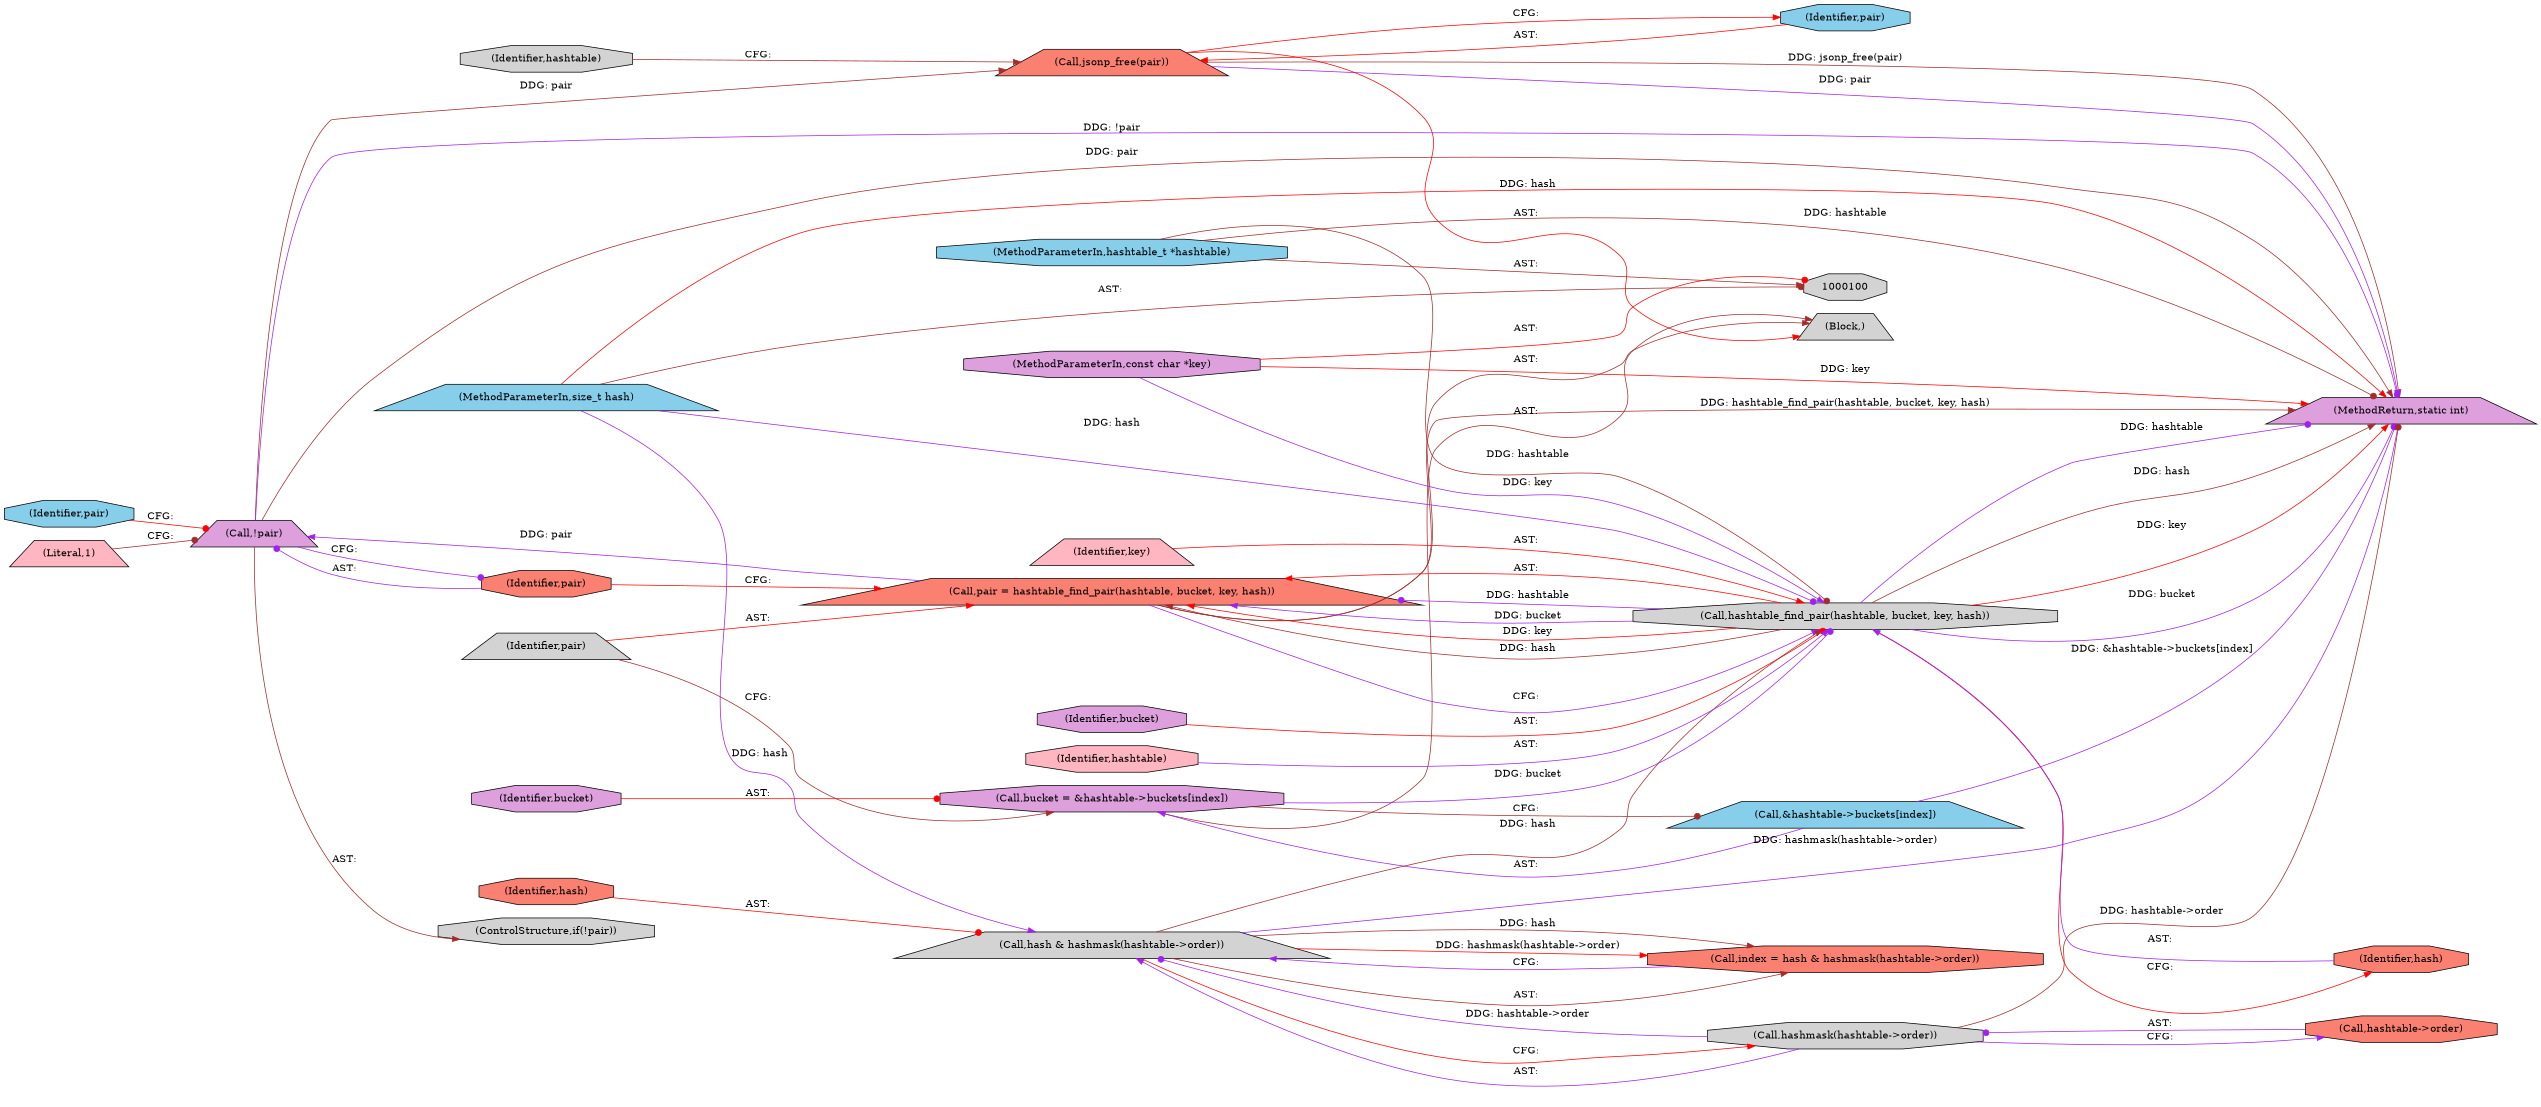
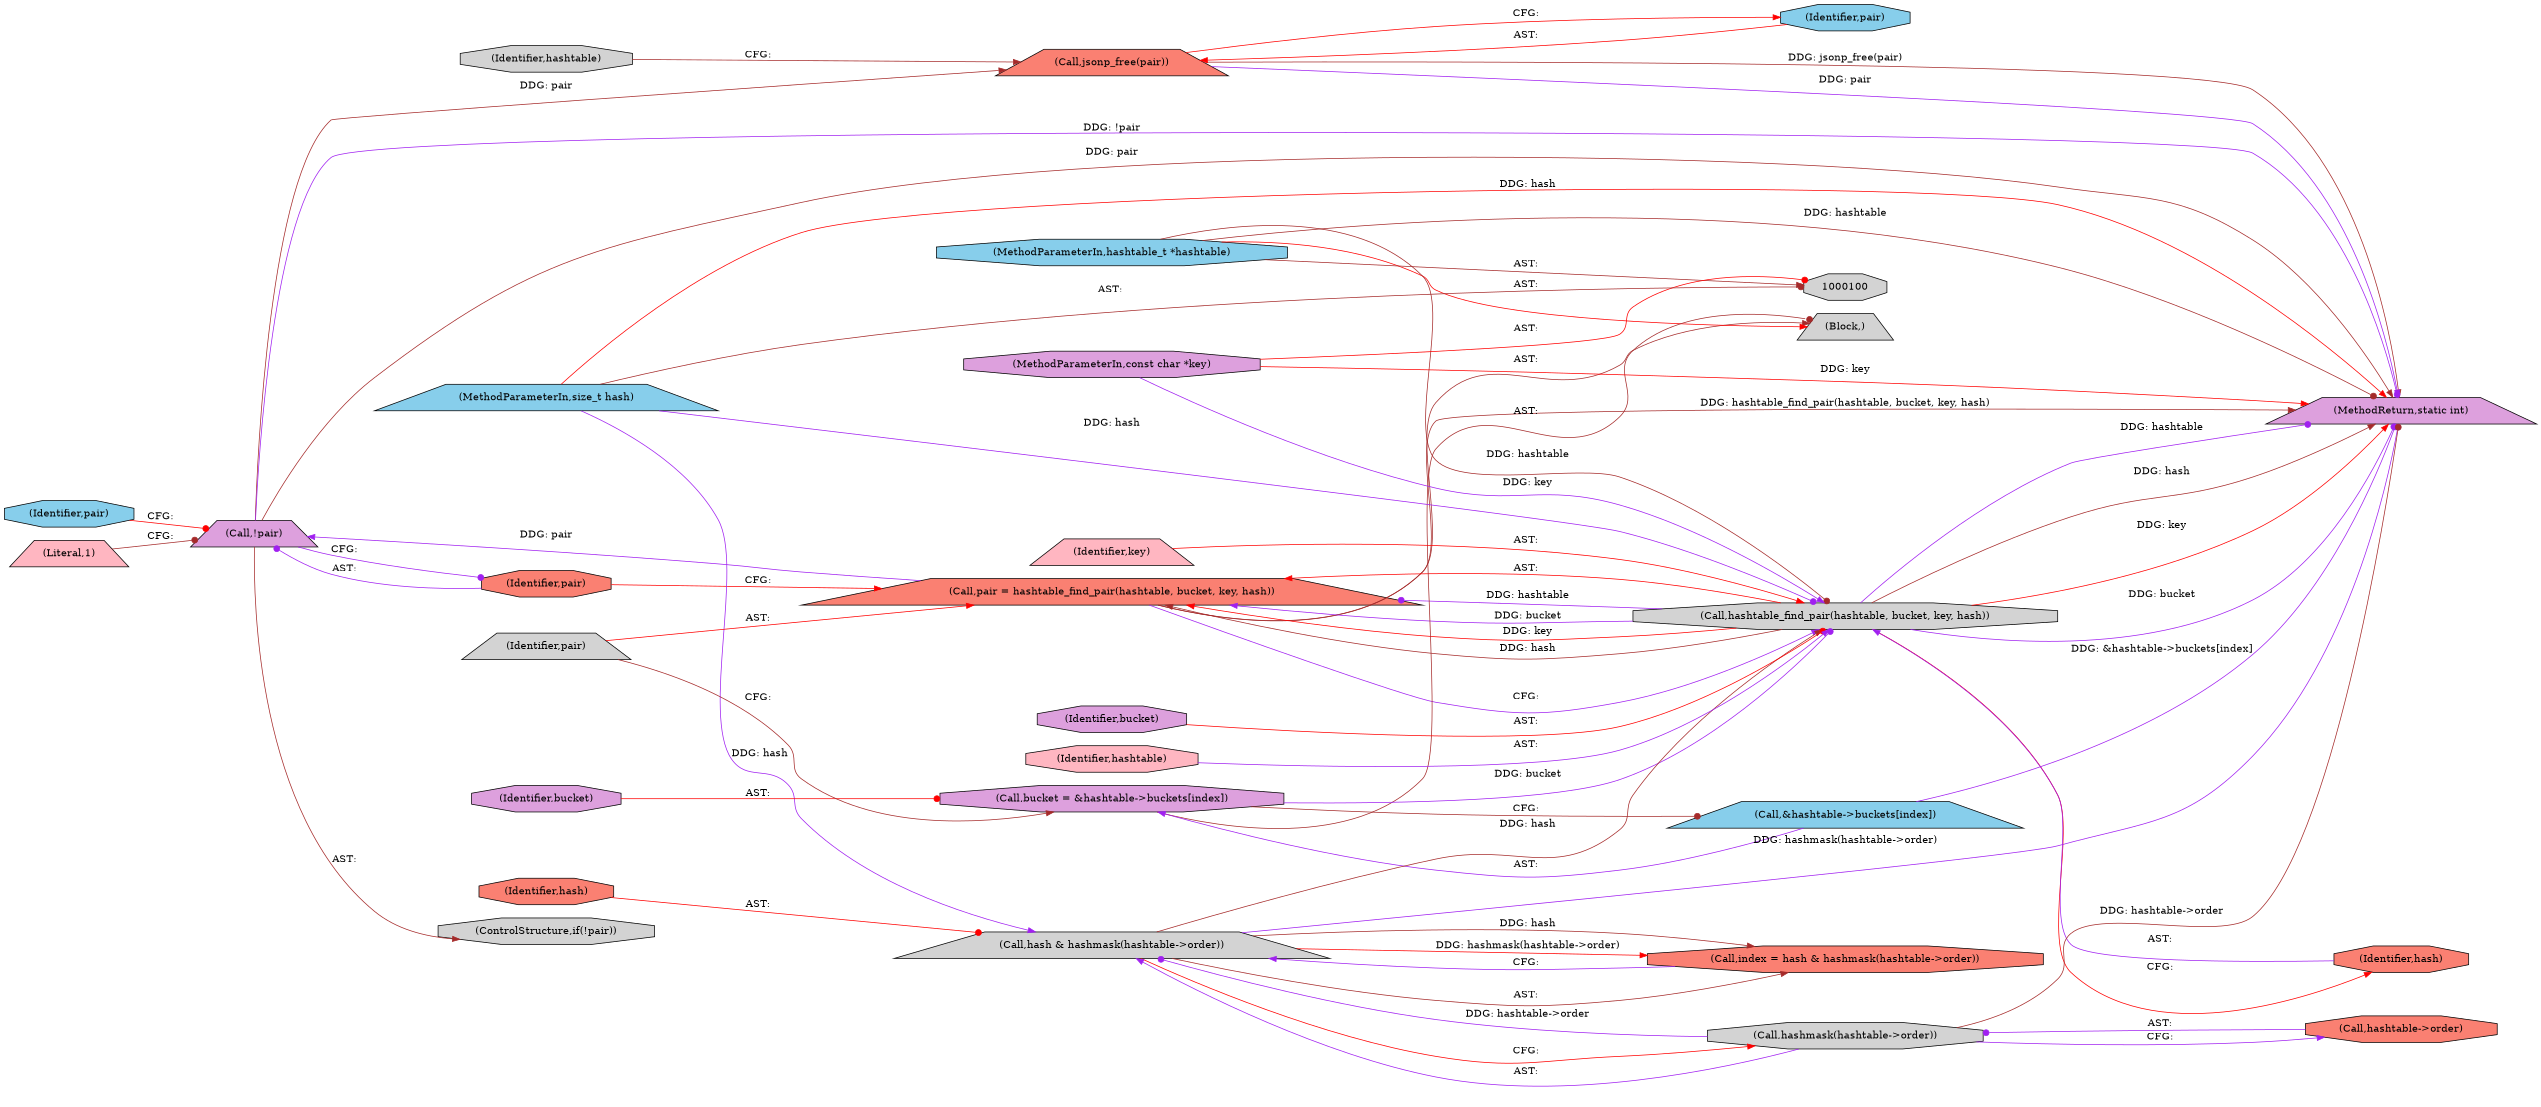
edge "(Call,jsonp_free(pair))" -> "(Block,)": now "(MethodParameterIn,hashtable_t *hashtable)" -> "(Block,)"
edge "(Call,bucket = &hashtable->buckets[index])" -> "(Block,)": arrowhead normal -> dot
